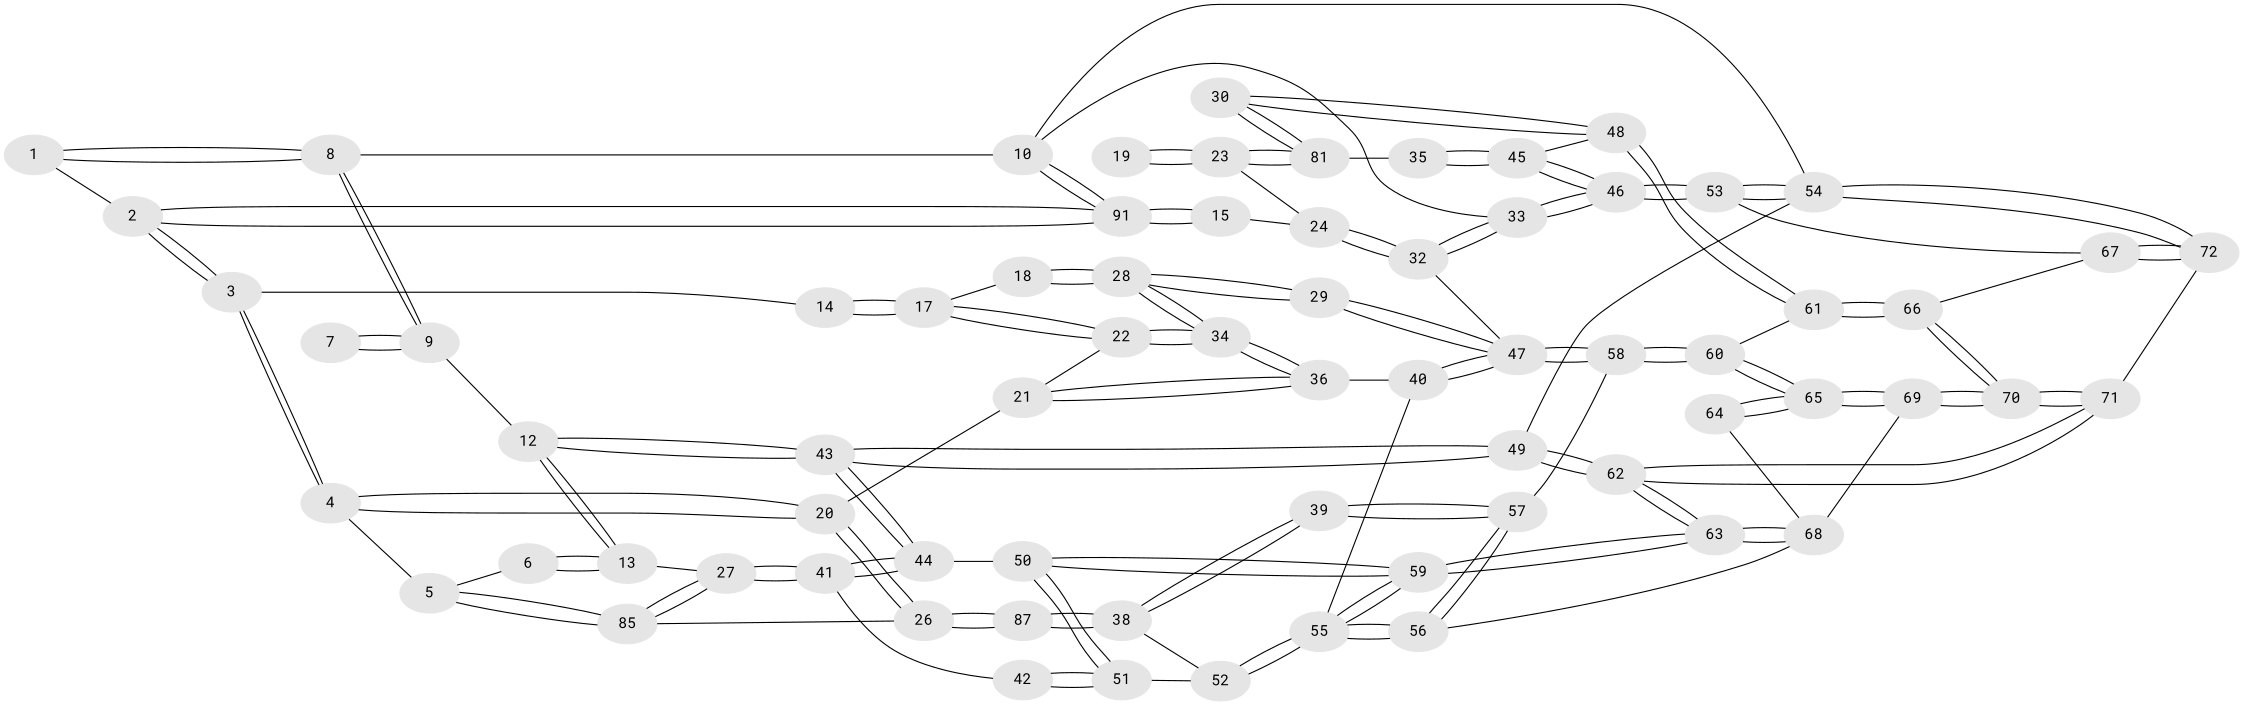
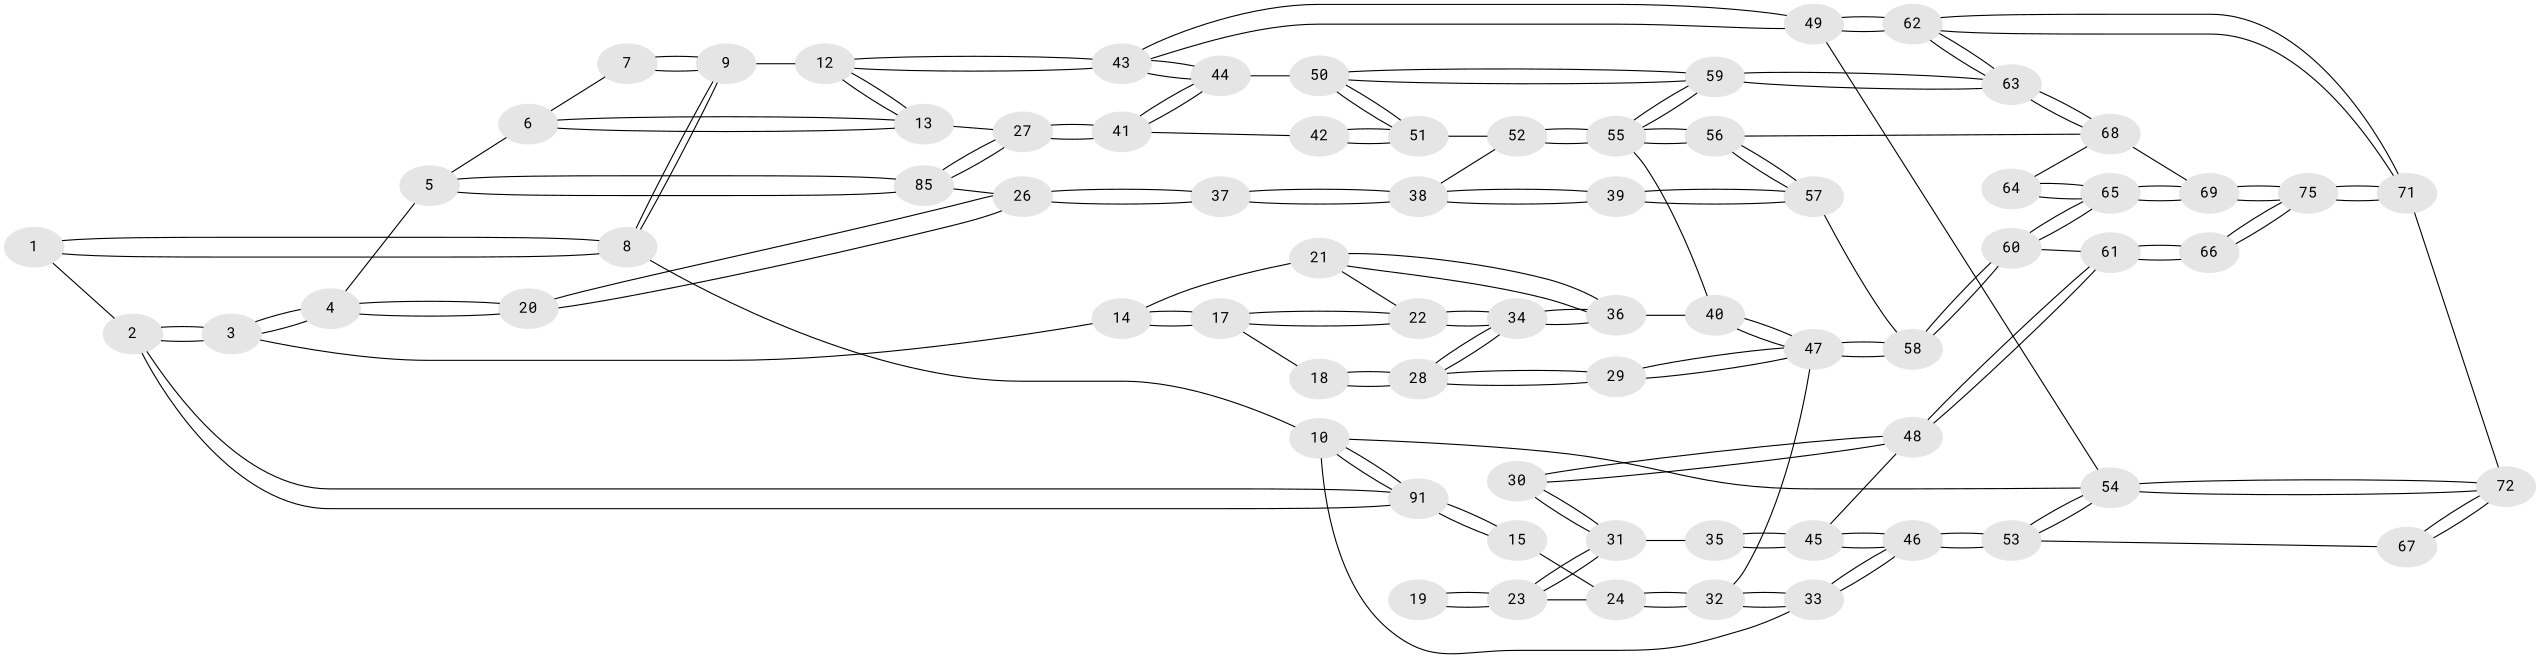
edge "7" -- "6": added
node "81": label "81" -> "31"
edge "67" -- "66": removed
node "70": label "70" -> "75"
edge "21" -- "20": now "21" -- "14"
node "87": label "87" -> "37"
